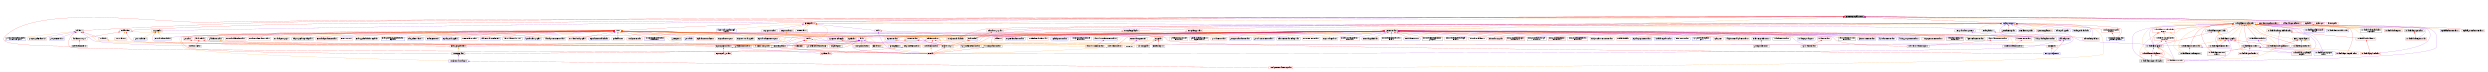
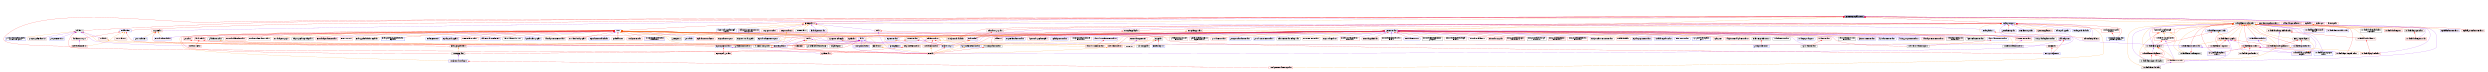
node "InternationalizationConditioning Commandlet.h": added
node "GenericPlatformDriver.h": added
node "ModularVehicleSimulationCU.h": removed
node "MovieSceneEntitySystemDirected Graph.h": label "MovieSceneEntitySystemDirected Graph.h" -> "IPlatformFileManagedStorage Graph.h"
edge "PixelStreamingInputComponent.h" -> "CoreRedirects.h": now "CoreRedirectsContext.h" -> "CoreRedirects.h"
node "FleshAssetConversion.h": removed
node "SourceEffectEnvelopeFollower.h": label "SourceEffectEnvelopeFollower.h" -> "IPlatformFileManagedStorage.h"
node "DisplayClusterConfiguration Types_ICVFX.h": label "DisplayClusterConfiguration Types_ICVFX.h" -> "DisplayClusterConfiguration Result_ICVFX.h"
node "Instantiator2InputComponent.h": label "Instantiator2InputComponent.h" -> "PixelStreaming2InputComponent.h"
node "MovieSceneCachedEntityFilter.h": label "MovieSceneCachedEntityFilter.h" -> "MovieSceneEntityMutations.h"
edge "MovieScenePreAnimatedState Storage.h" -> "EntityAllocationIterator.h": reversed
edge "MovieSceneEntitySystemGraphs.h" -> "MovieSceneEntitySystemLinker.h": reversed
node "MovieSceneEntityGrouping System.h": label "MovieSceneEntityGrouping System.h" -> "MarkActorRenderStateDirty System.h"
node "IMovieSceneEntityProvider.h": added
